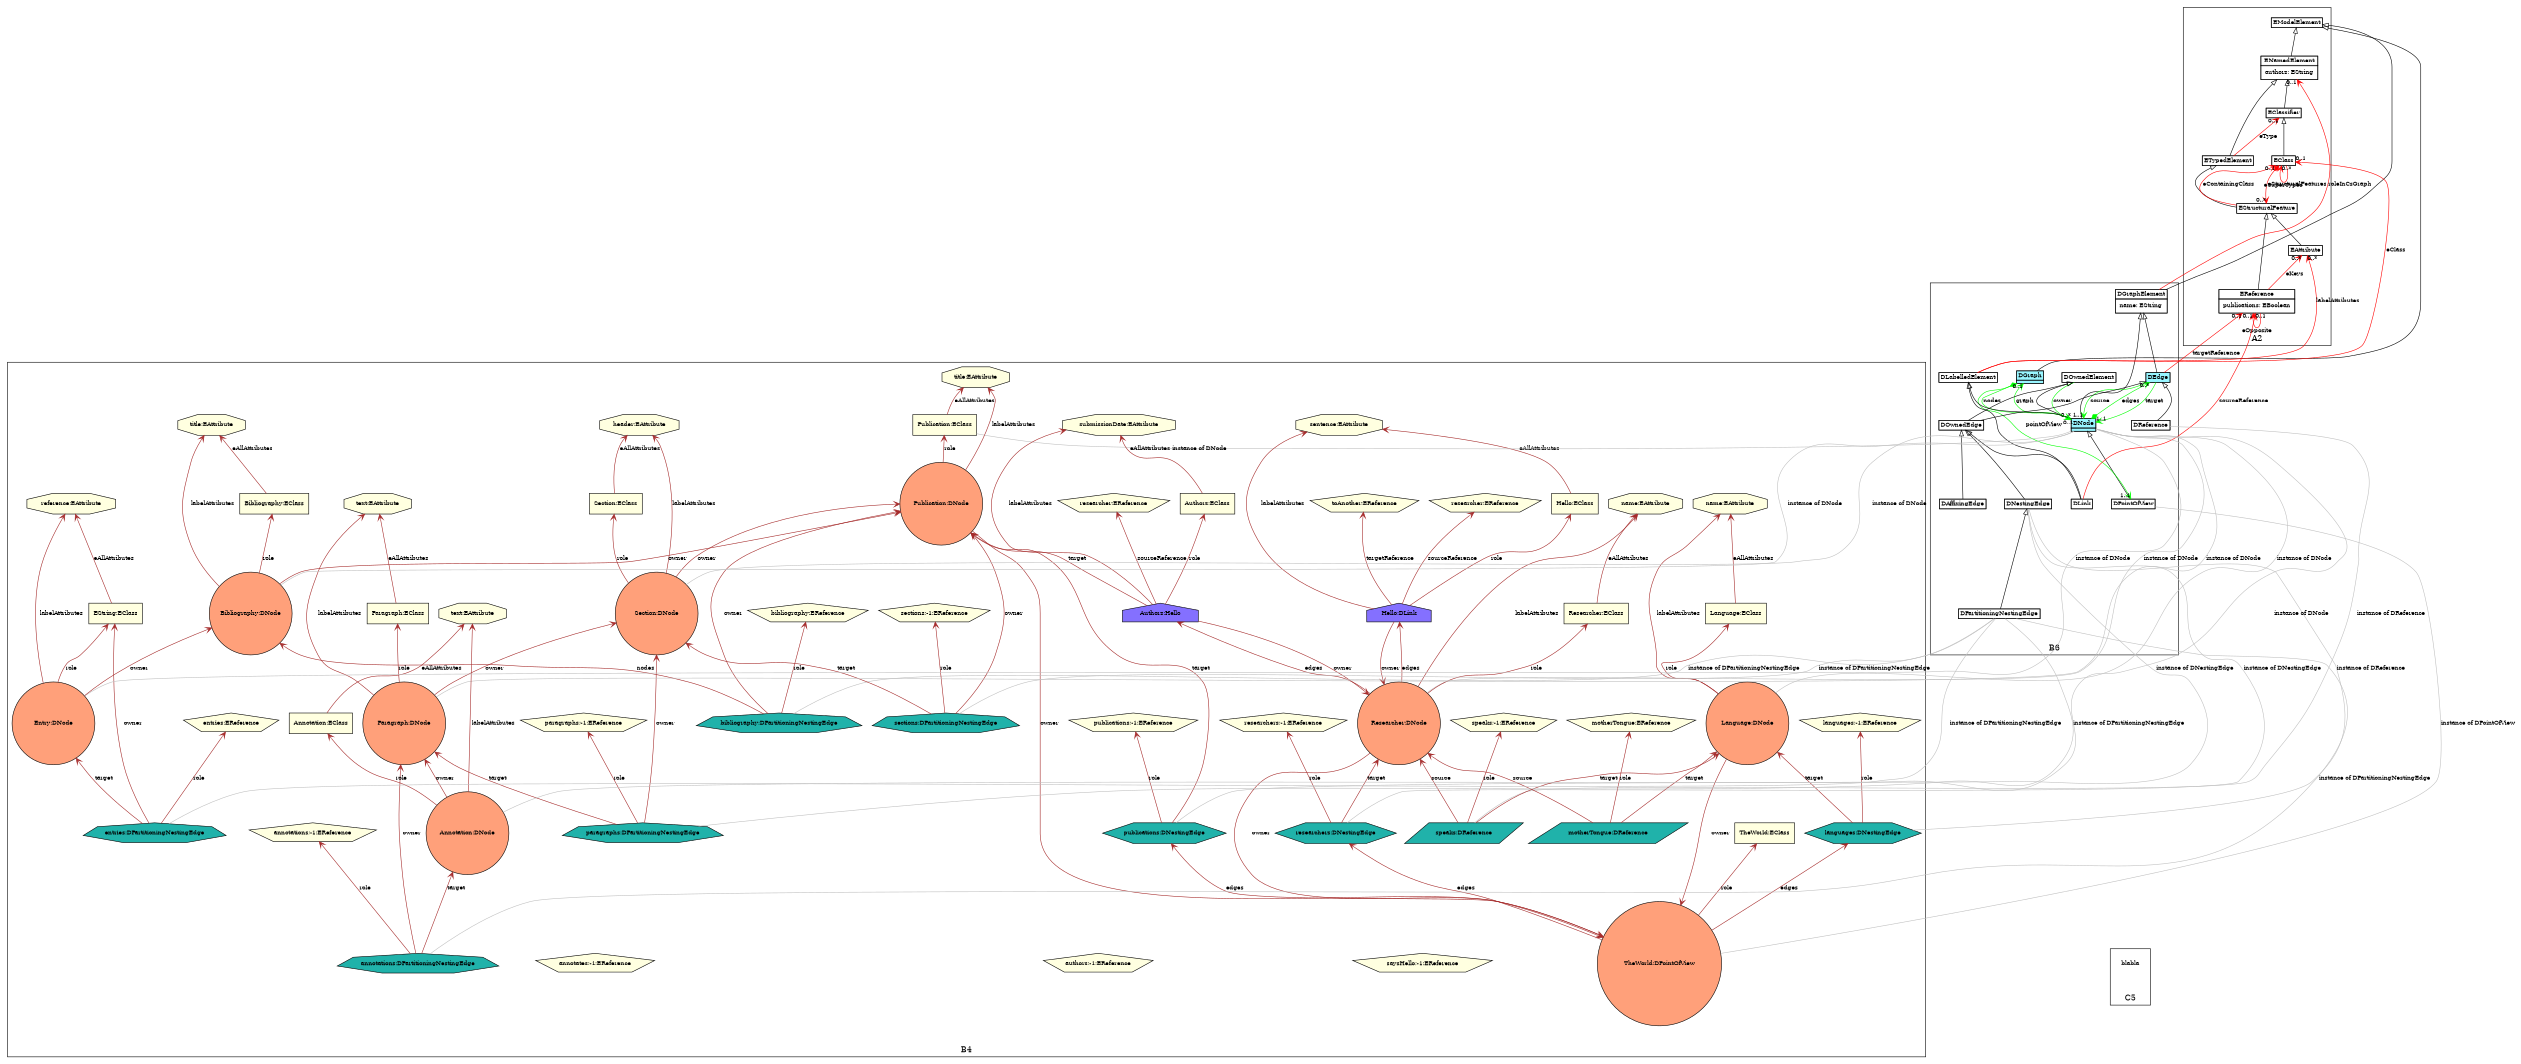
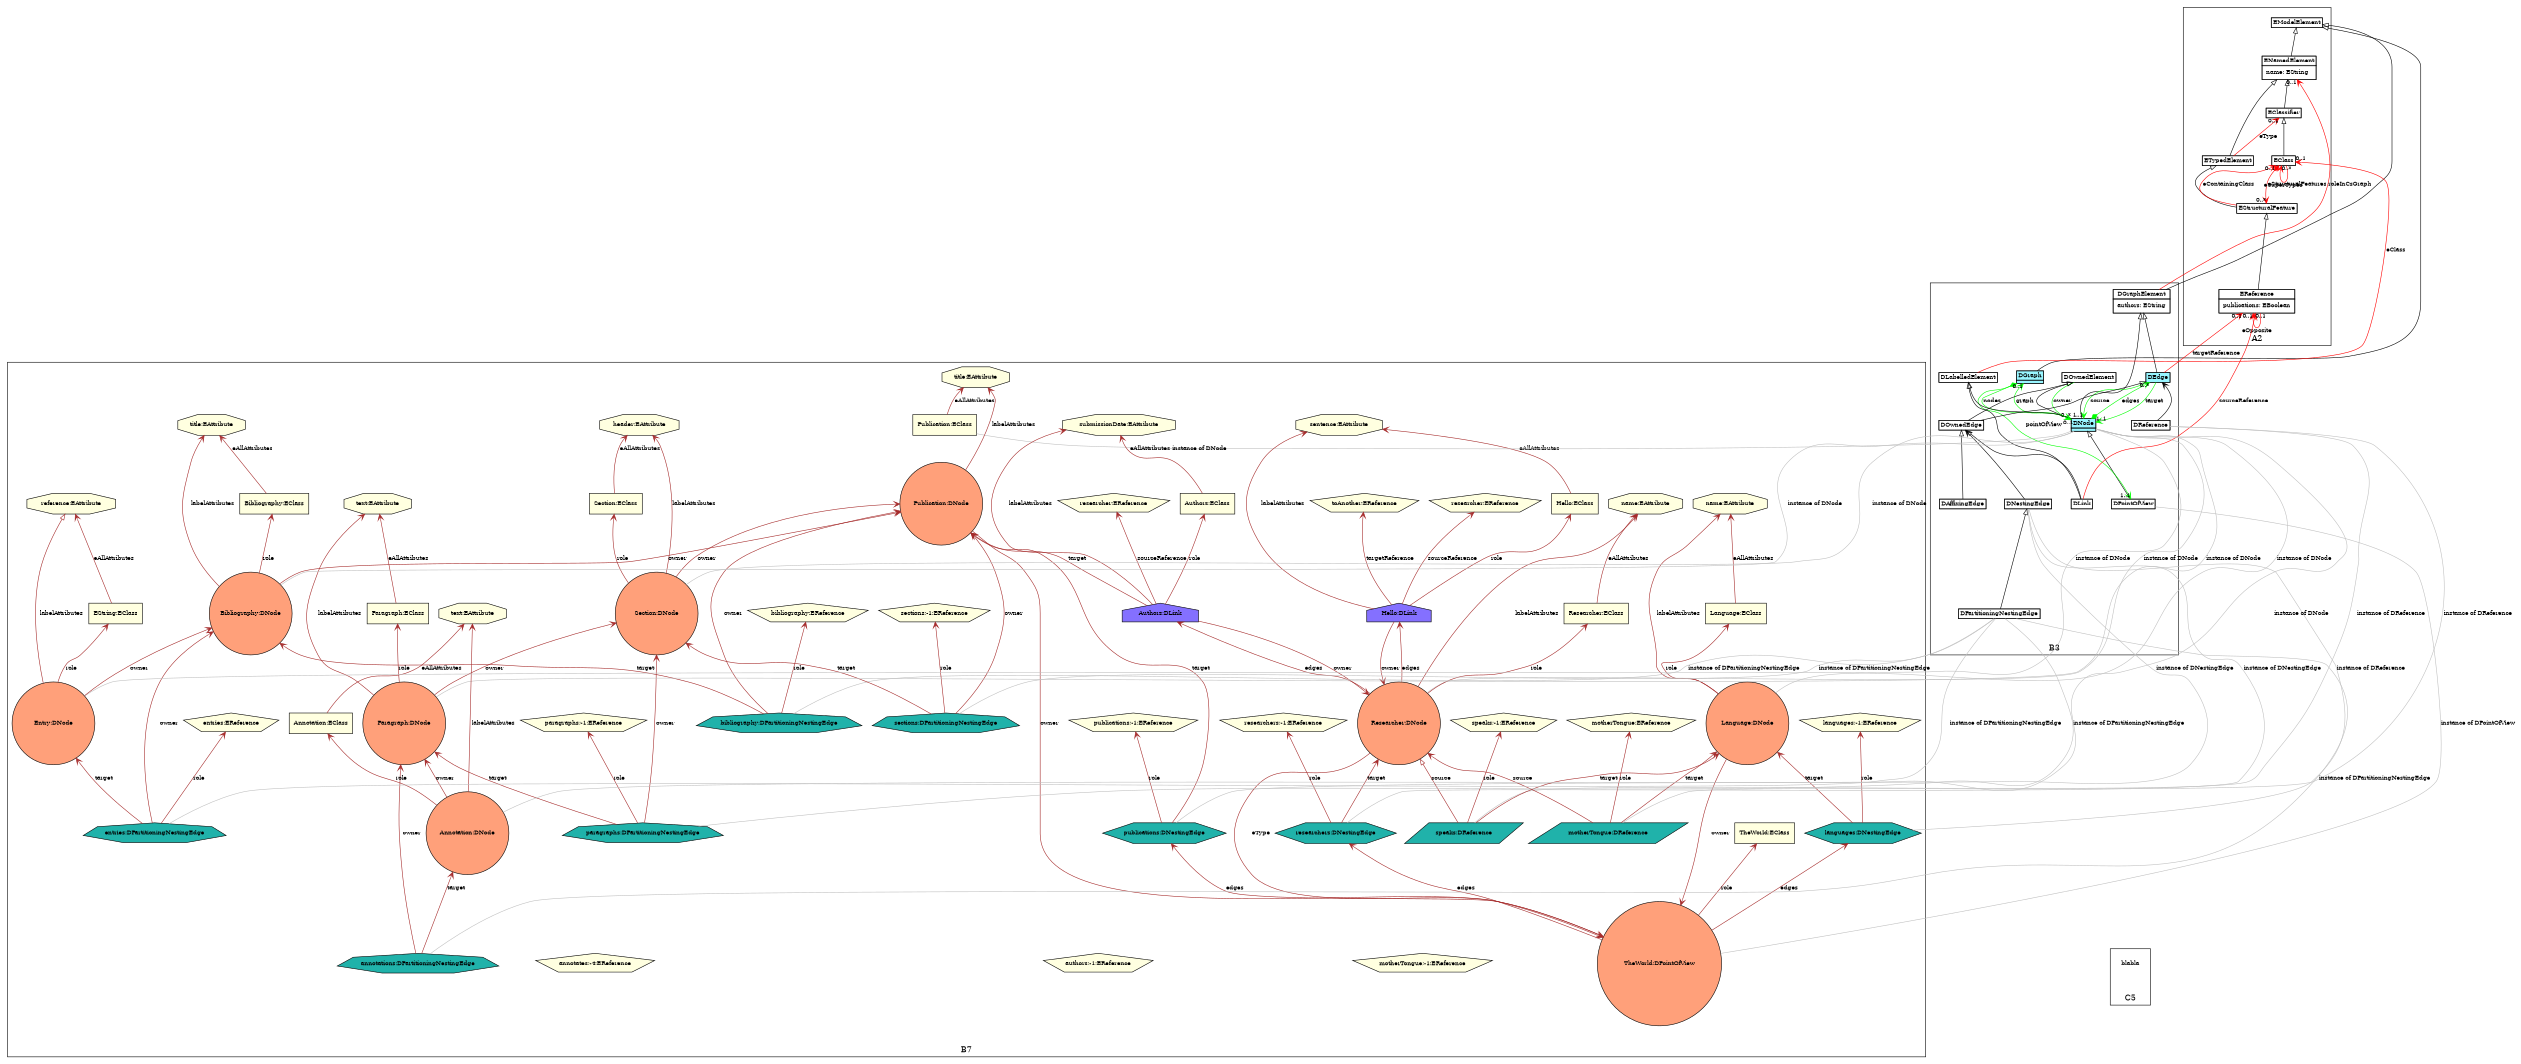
node "ENamedElement": text "authors: EString" -> "name: EString"
node "EAttribute": removed
node "DGraphElement": text "name: EString" -> "authors: EString"
edge "DReference" -> "DEdge": arrowhead empty -> vee
edge "Publication:DNode" -> "Publication:EClass": removed, label "role"
edge "DNestingEdge" -> "DOwnedEdge": arrowhead empty -> vee
edge "Entry:DNode" -> "reference:EAttribute": arrowhead vee -> empty
node "Authors:Hello": label "Authors:Hello" -> "Authors:DLink"
cluster "B6": label "B6" -> "B3"
edge "bibliography:DPartitioningNestingEdge" -> "Bibliography:DNode": label "nodes" -> "target"
edge "entries:DPartitioningNestingEdge" -> "EString:EClass": now "entries:DPartitioningNestingEdge" -> "Bibliography:DNode"
edge "DReference" -- "motherTongue:DReference": added, label "instance of DReference"
edge "speaks:DReference" -> "Researcher:DNode": arrowhead vee -> empty
node "annotations;-1:EReference": removed
edge "Researcher:DNode" -> "TheWorld:DPointOfView": label "owner" -> "eType"
node "annotates;-1:EReference": label "annotates;-1:EReference" -> "annotates;-4:EReference"
node "saysHello;-1:EReference": label "saysHello;-1:EReference" -> "motherTongue;-1:EReference"
cluster "B4": label "B4" -> "B7"
